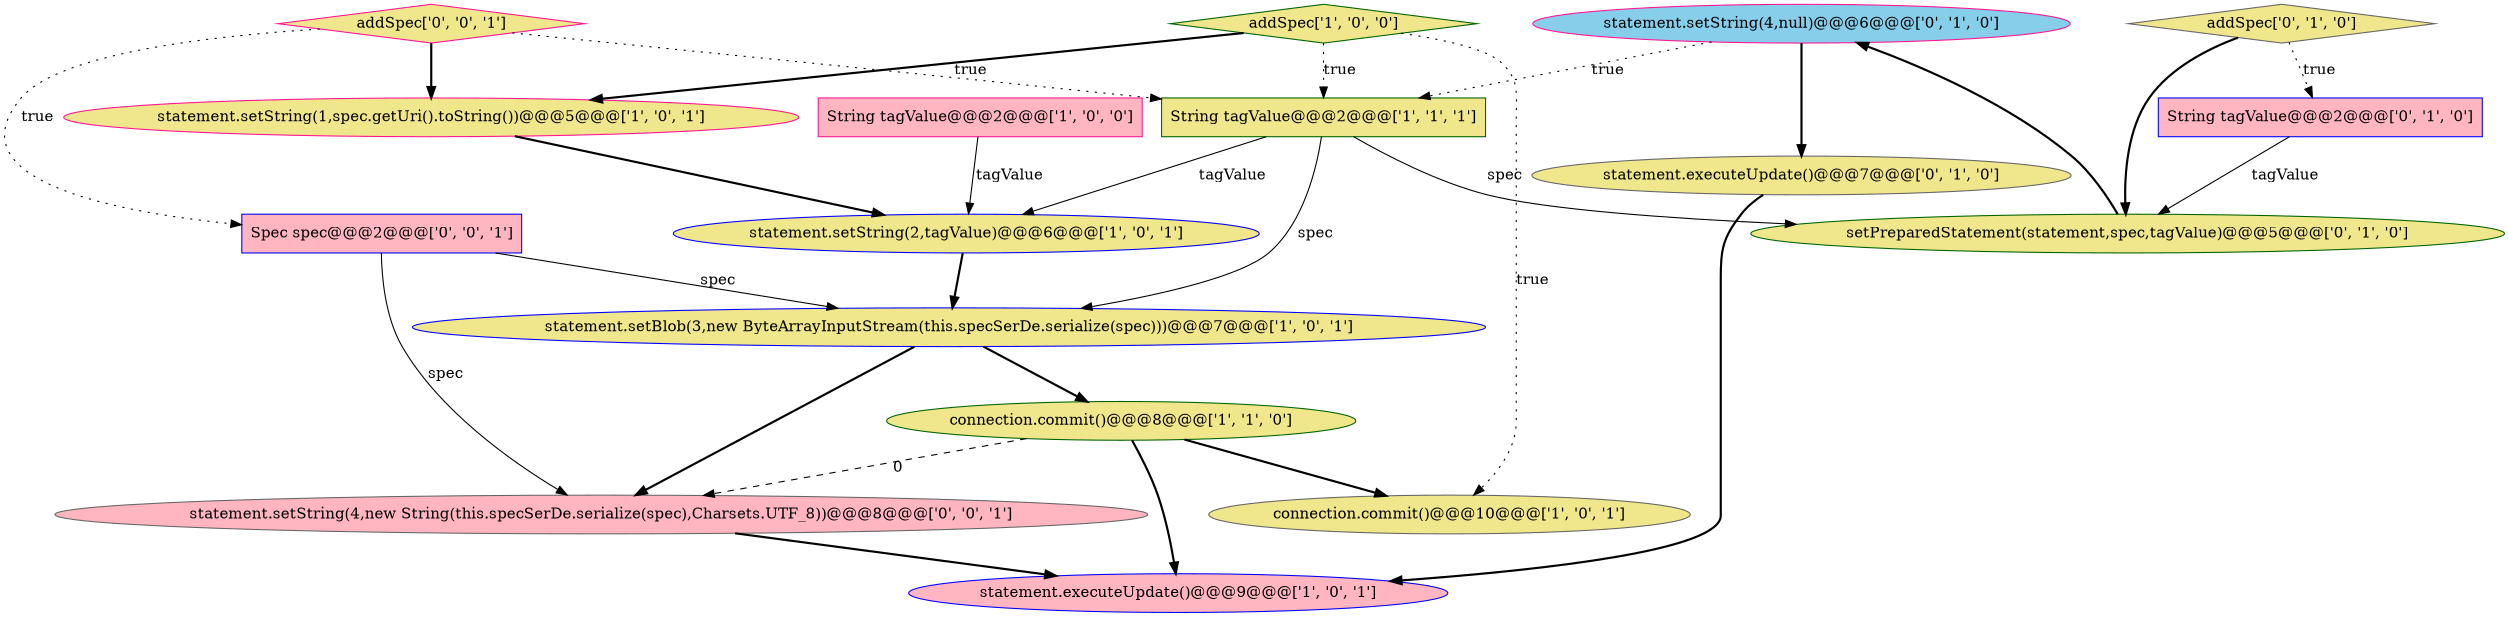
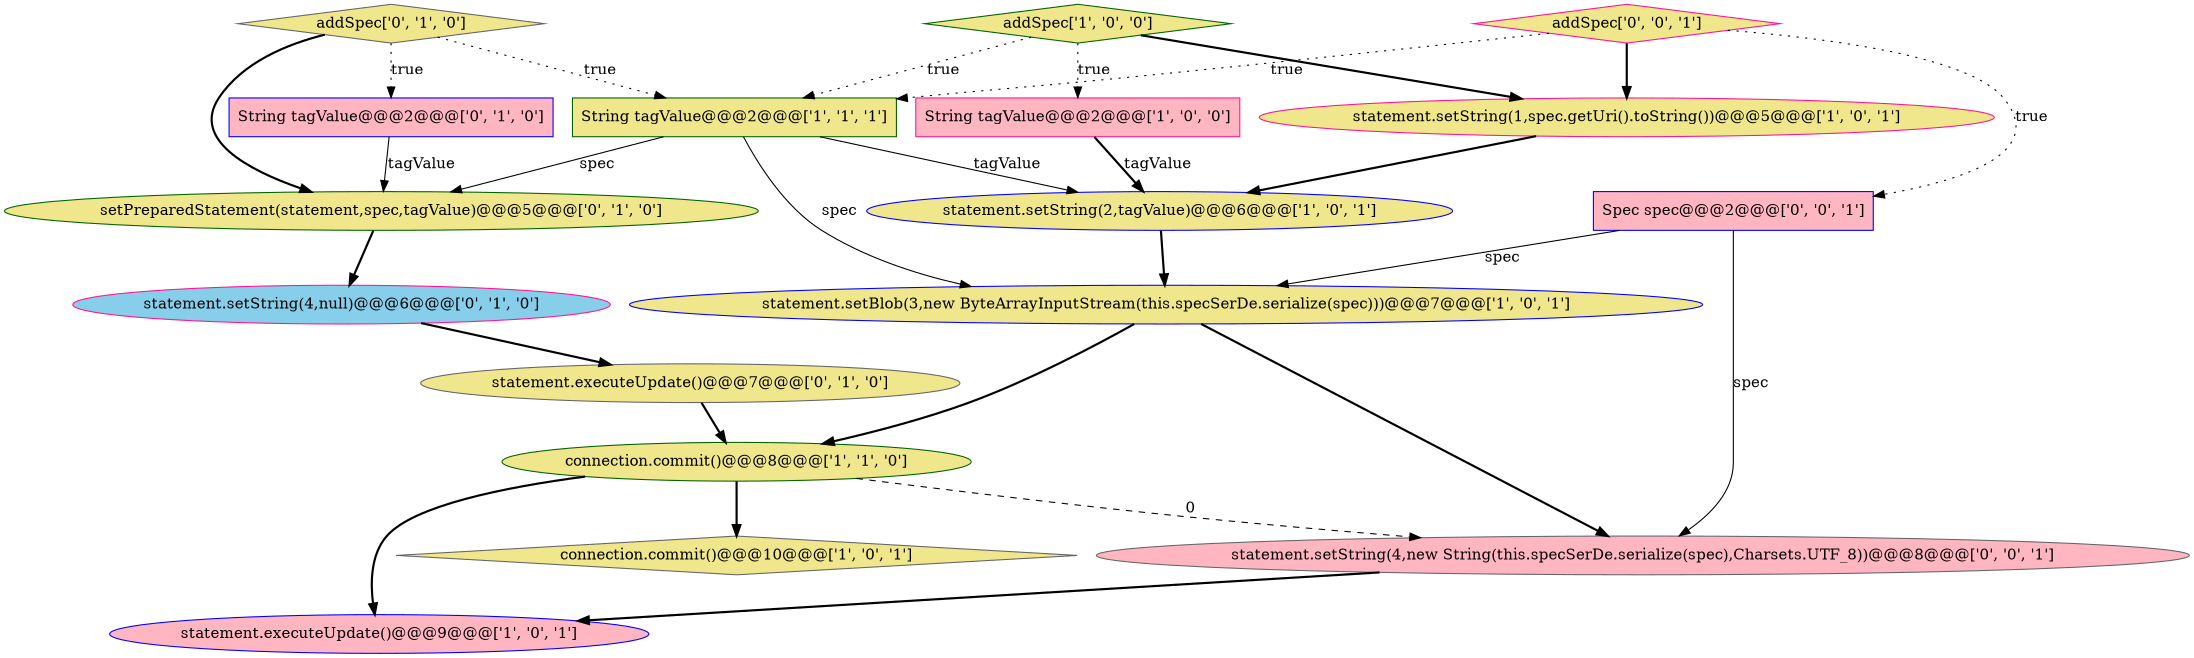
edge "statement.setString(4,null)@@@6@@@['0', '1', '0']" -> "String tagValue@@@2@@@['1', '1', '1']": now "addSpec['0', '1', '0']" -> "String tagValue@@@2@@@['1', '1', '1']"
edge "String tagValue@@@2@@@['1', '0', '0']" -> "statement.setString(2,tagValue)@@@6@@@['1', '0', '1']": style solid -> bold
edge "addSpec['1', '0', '0']" -> "connection.commit()@@@10@@@['1', '0', '1']": now "addSpec['1', '0', '0']" -> "String tagValue@@@2@@@['1', '0', '0']"
edge "statement.executeUpdate()@@@7@@@['0', '1', '0']" -> "statement.executeUpdate()@@@9@@@['1', '0', '1']": now "statement.executeUpdate()@@@7@@@['0', '1', '0']" -> "connection.commit()@@@8@@@['1', '1', '0']"
node "connection.commit()@@@10@@@['1', '0', '1']": shape ellipse -> diamond
